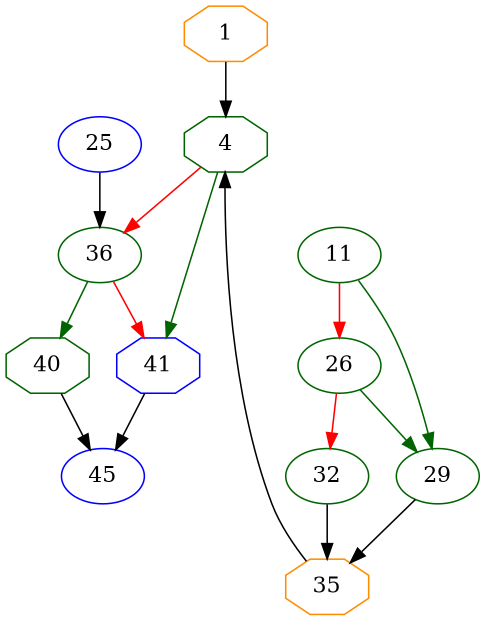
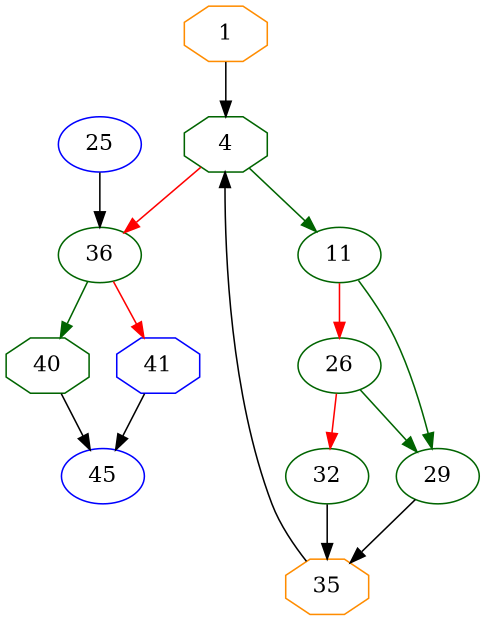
edge "4" -> "41": now "4" -> "11"
